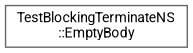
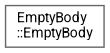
node "TestBlockingTerminateNS ::EmptyBody": label "TestBlockingTerminateNS ::EmptyBody" -> "EmptyBody ::EmptyBody"
